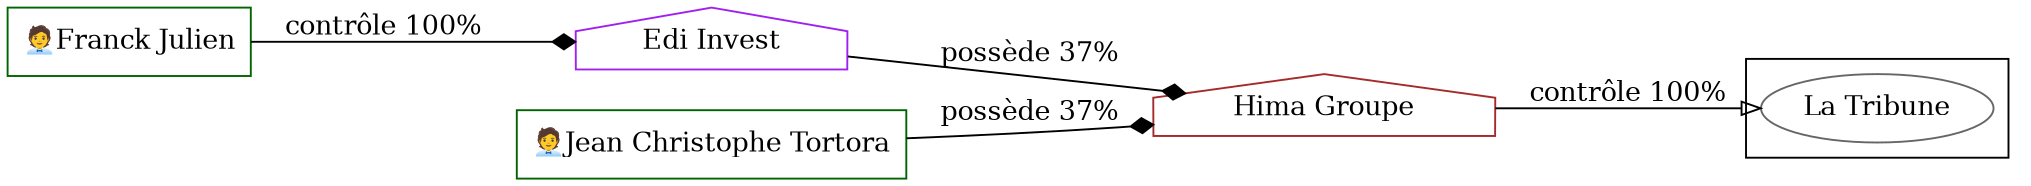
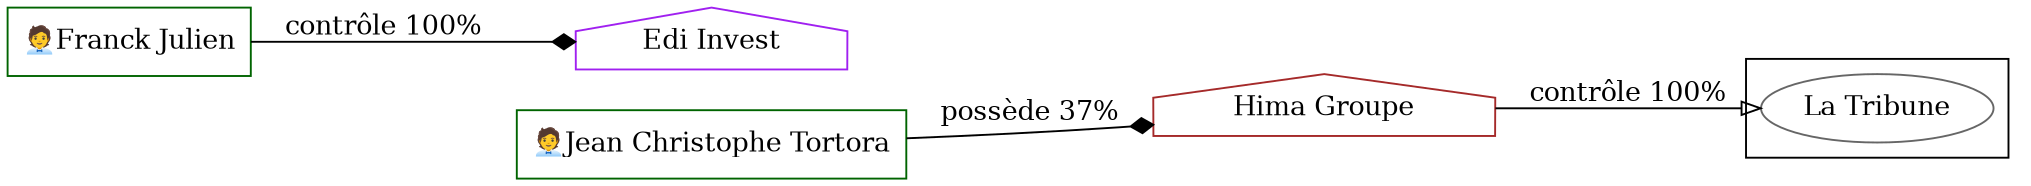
edge "Edi Invest" -> "Hima Groupe": removed, label "possède 37%"
